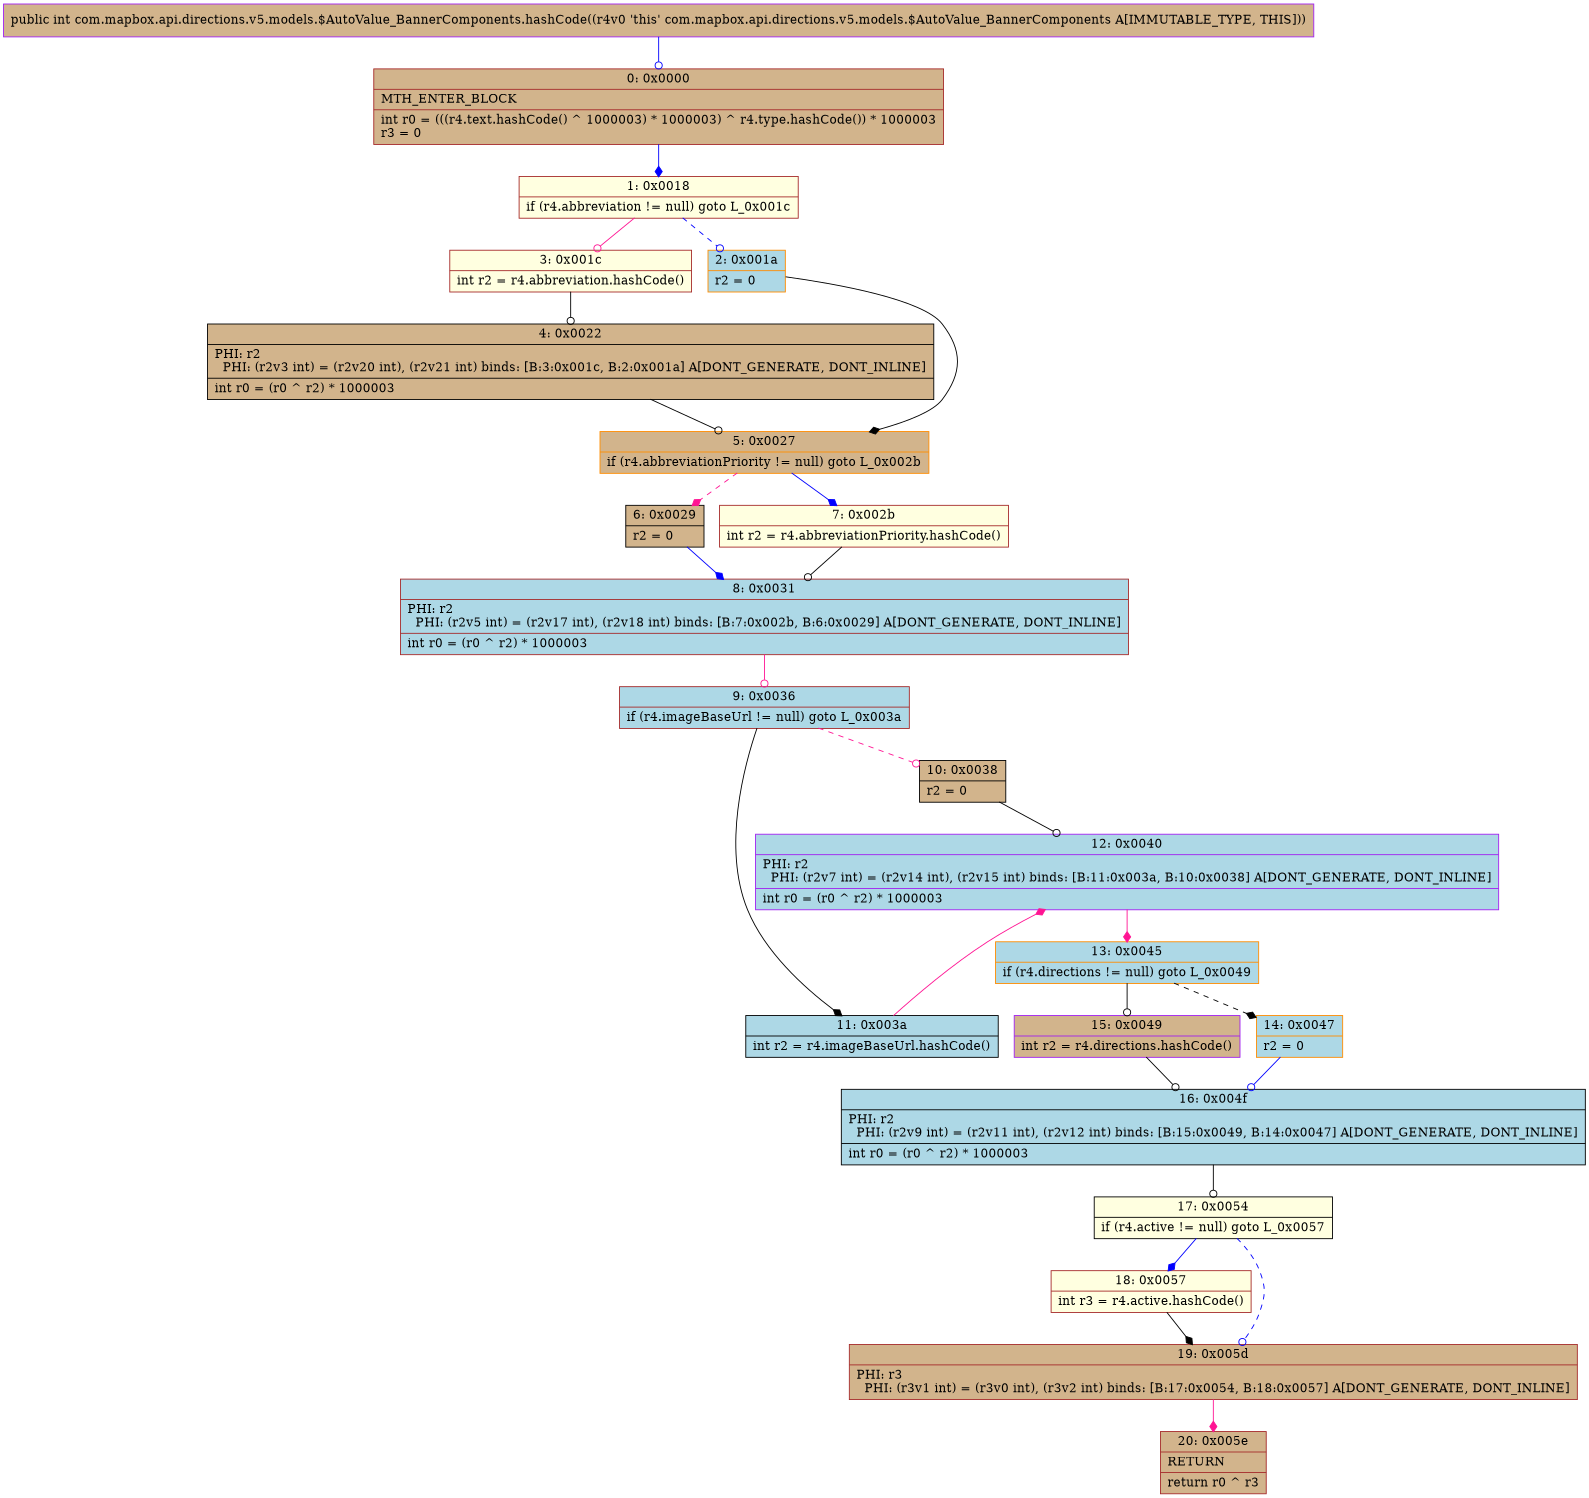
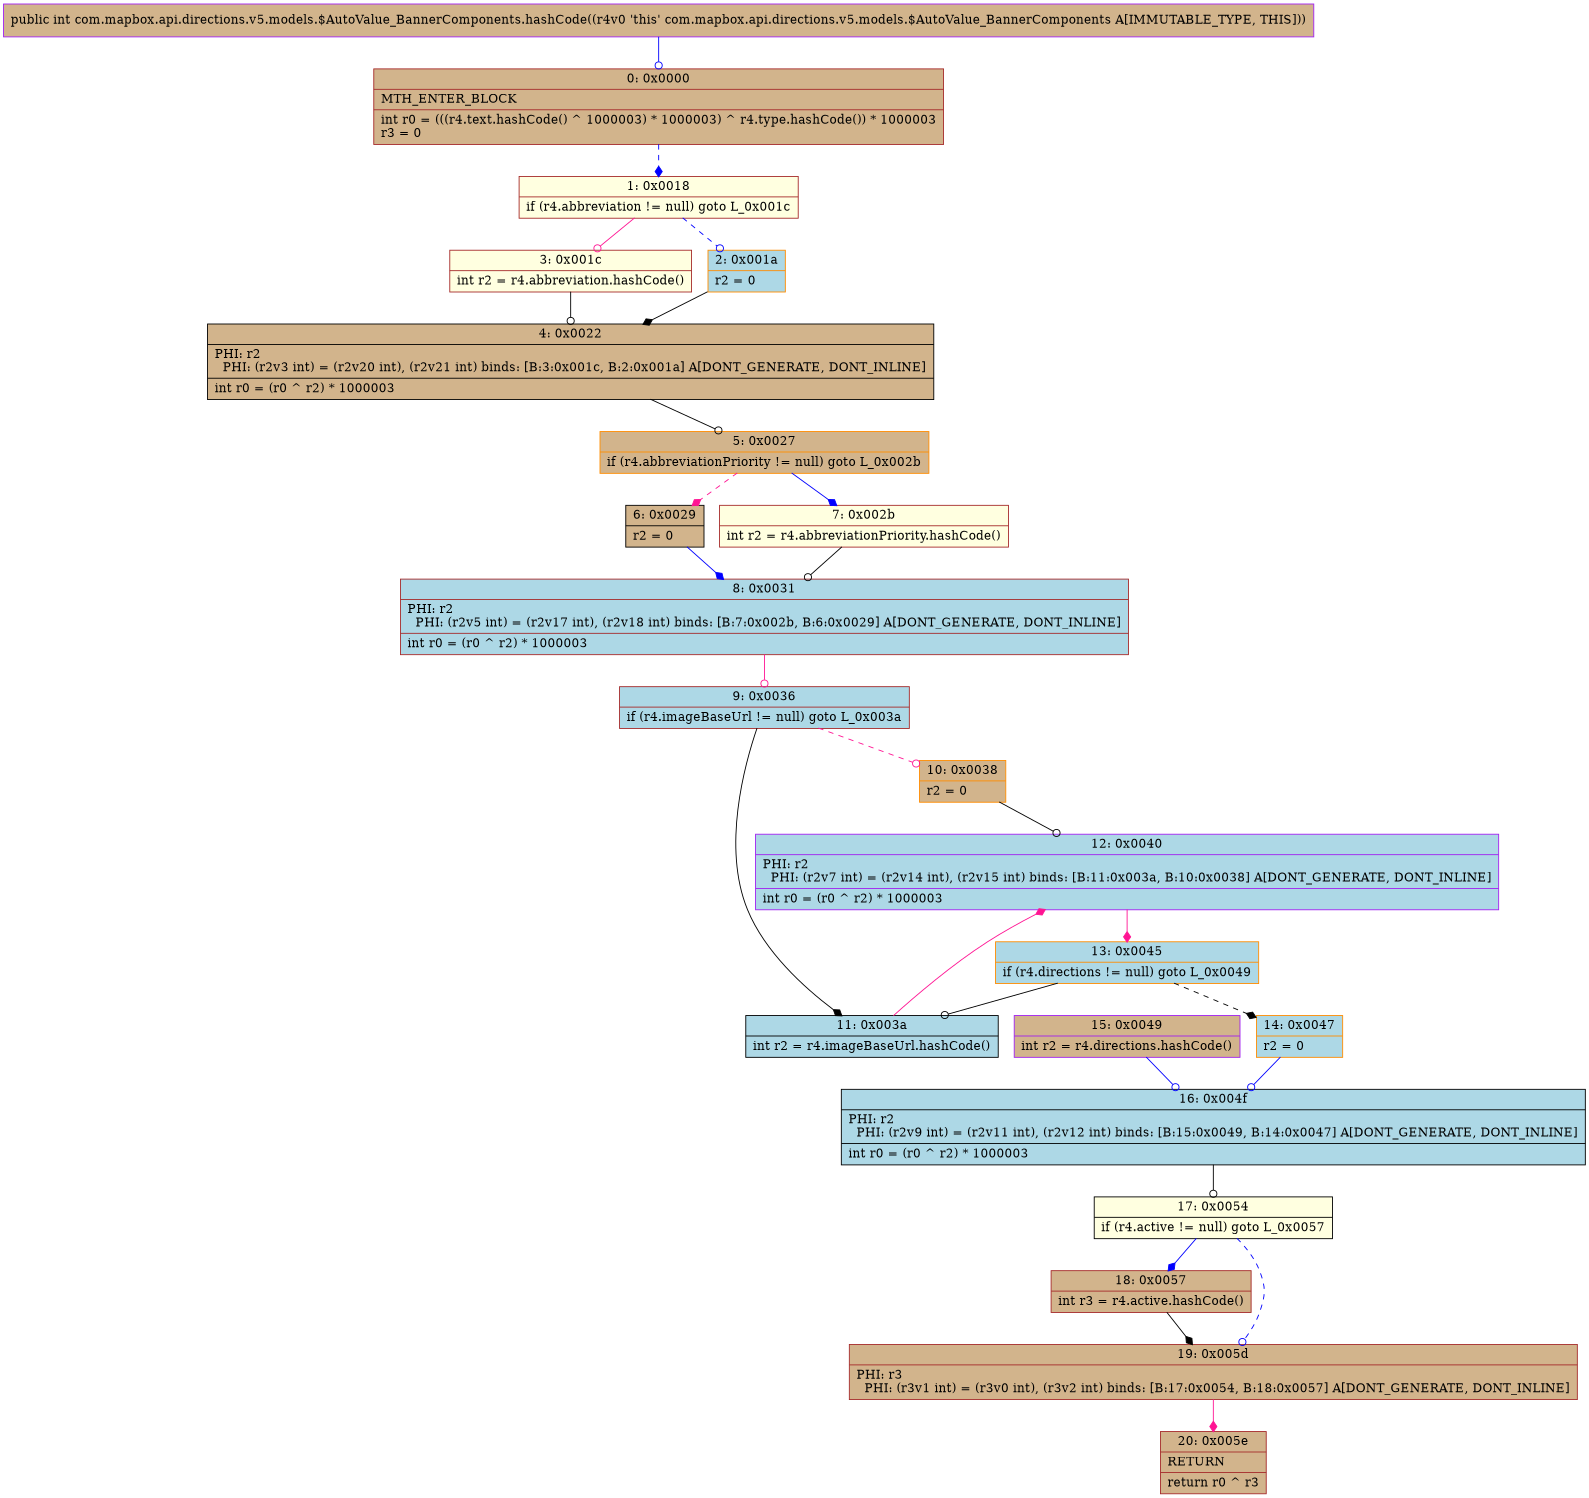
edge "0: 0x0000" -> "1: 0x0018": style solid -> dashed
edge "2: 0x001a" -> "5: 0x0027": now "2: 0x001a" -> "4: 0x0022"
node "10: 0x0038": color black -> darkorange
edge "13: 0x0045" -> "15: 0x0049": now "13: 0x0045" -> "11: 0x003a"
edge "15: 0x0049" -> "16: 0x004f": color black -> blue
node "18: 0x0057": fillcolor lightyellow -> tan
